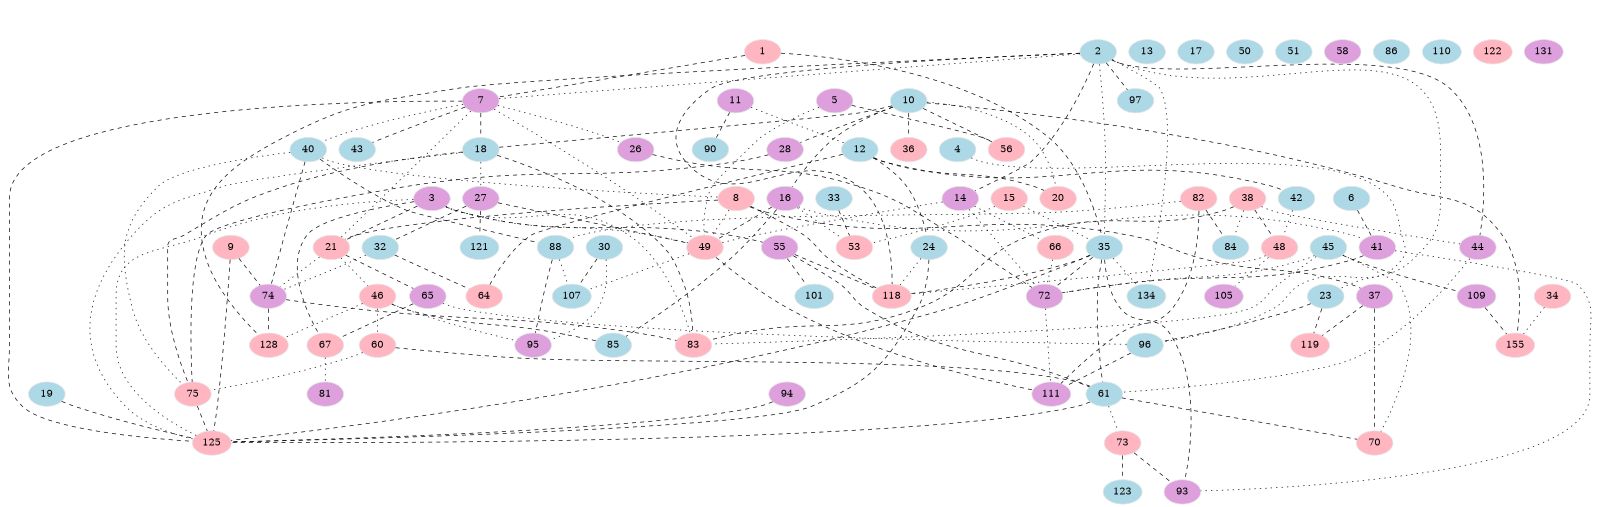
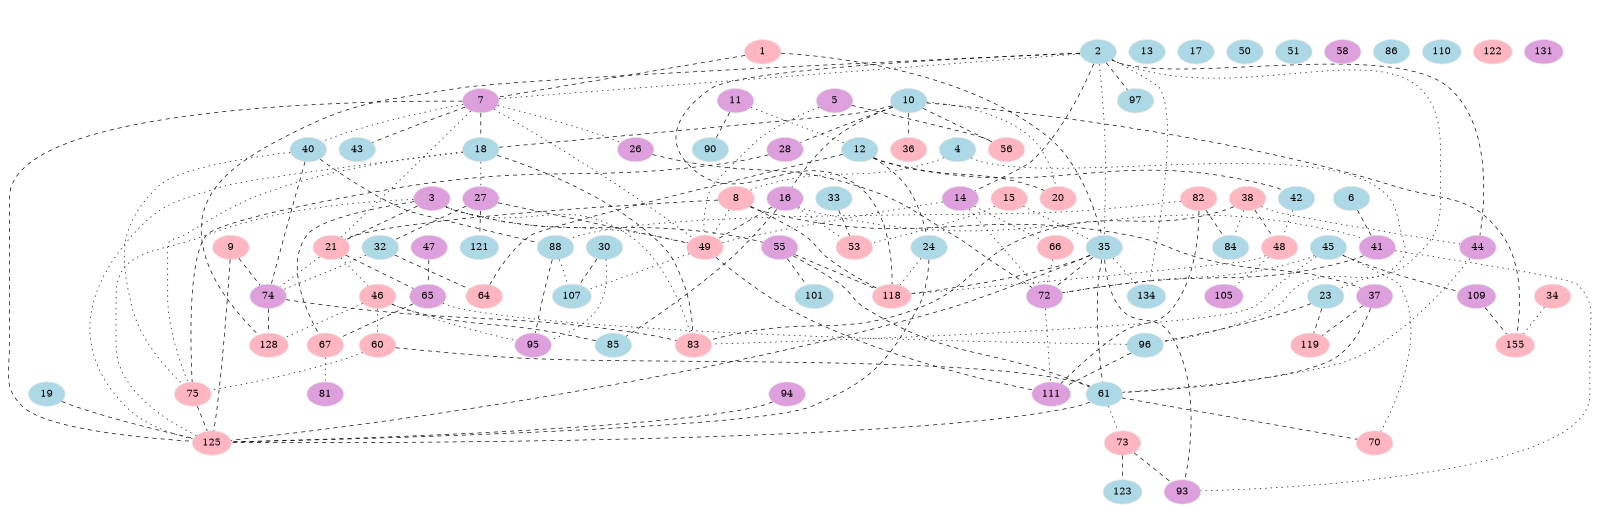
edge "40" -- "8": now "4" -- "8"
edge "18" -- "75": style dashed -> dotted
node "47": added
edge "37" -- "70": now "37" -- "61"
